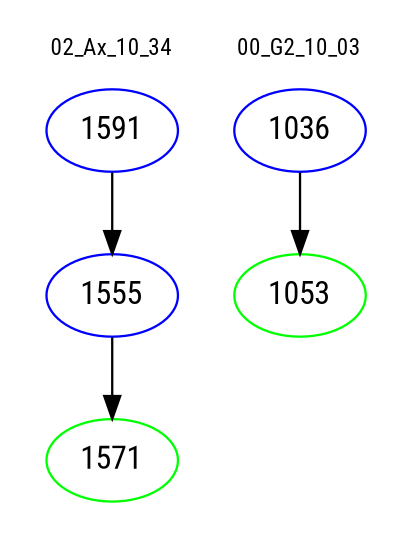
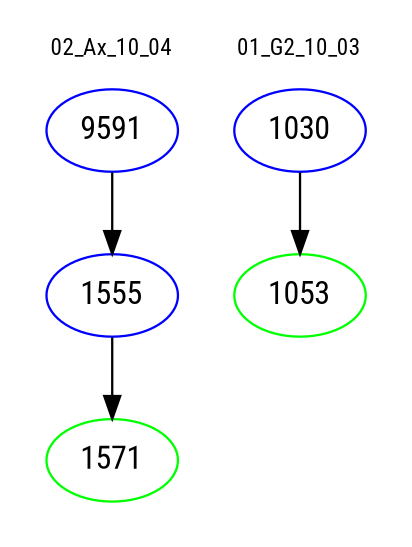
cluster "02_Ax_10_34": label "02_Ax_10_34" -> "02_Ax_10_04"
cluster "00_G2_10_03": label "00_G2_10_03" -> "01_G2_10_03"
node "1591": label "1591" -> "9591"
node "1036": label "1036" -> "1030"
